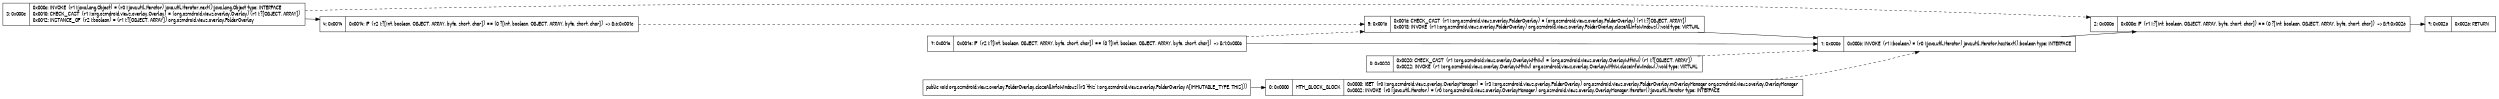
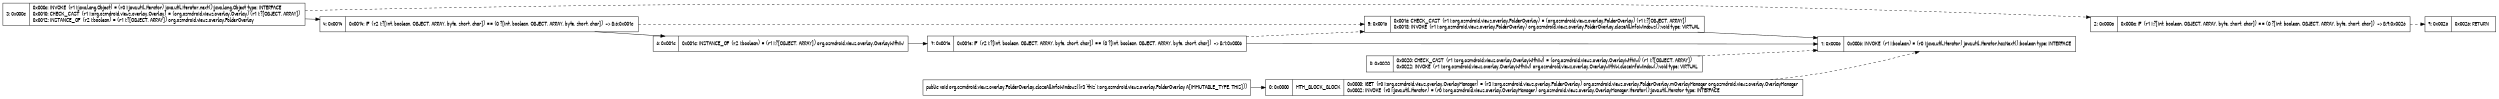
edge "2: 0x000a" -> "9: 0x0026": style solid -> dashed
edge "1: 0x0006" -> "2: 0x000a": removed
node "6: 0x001c": added
